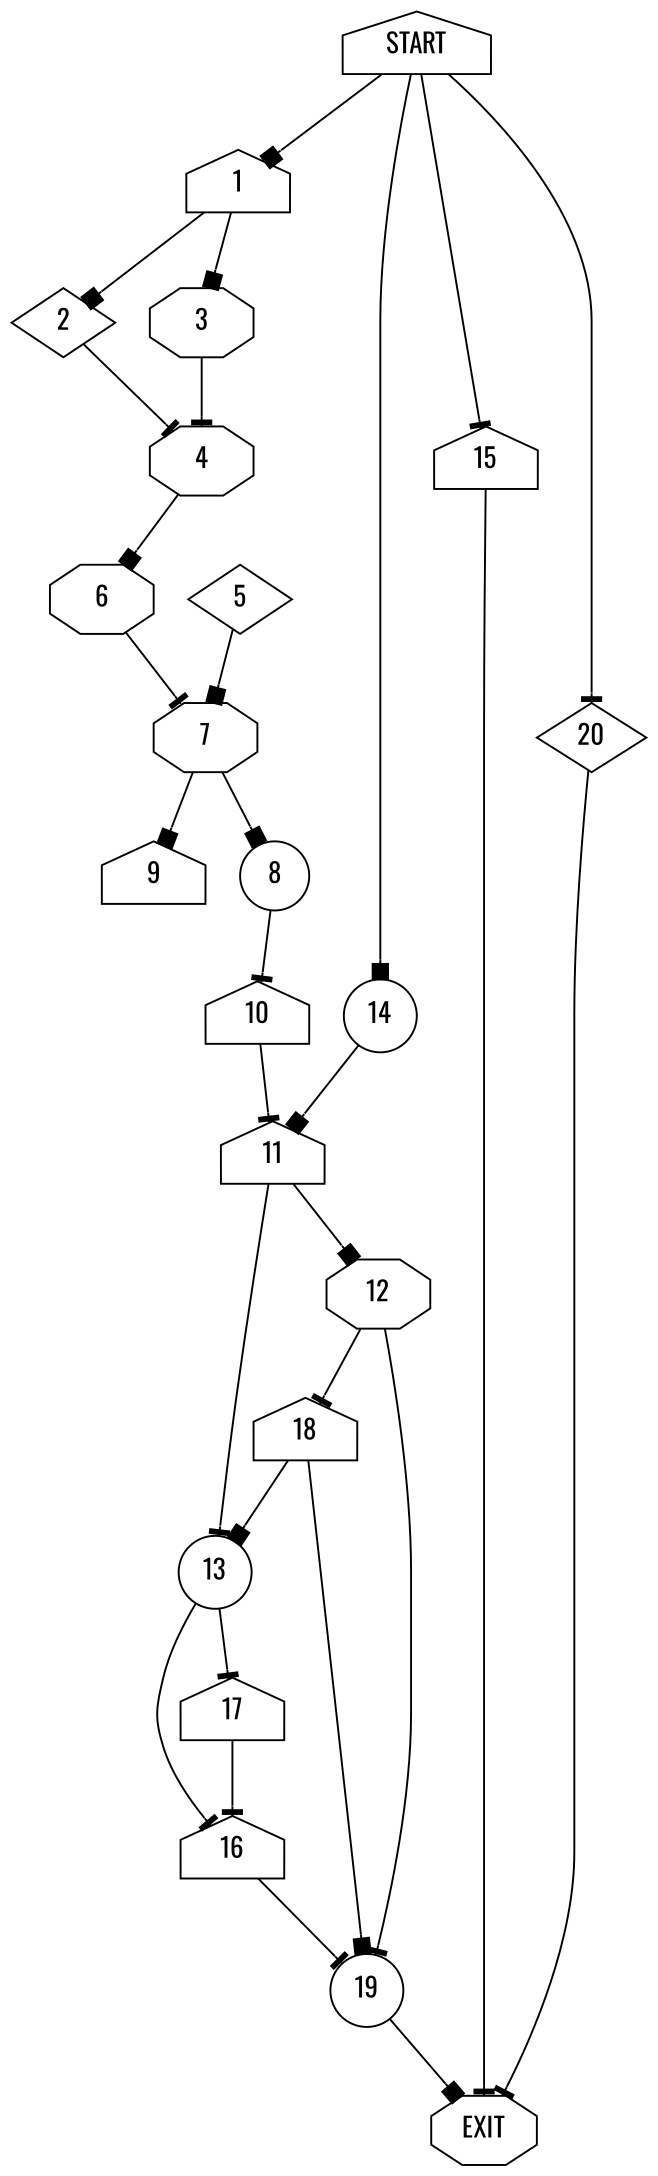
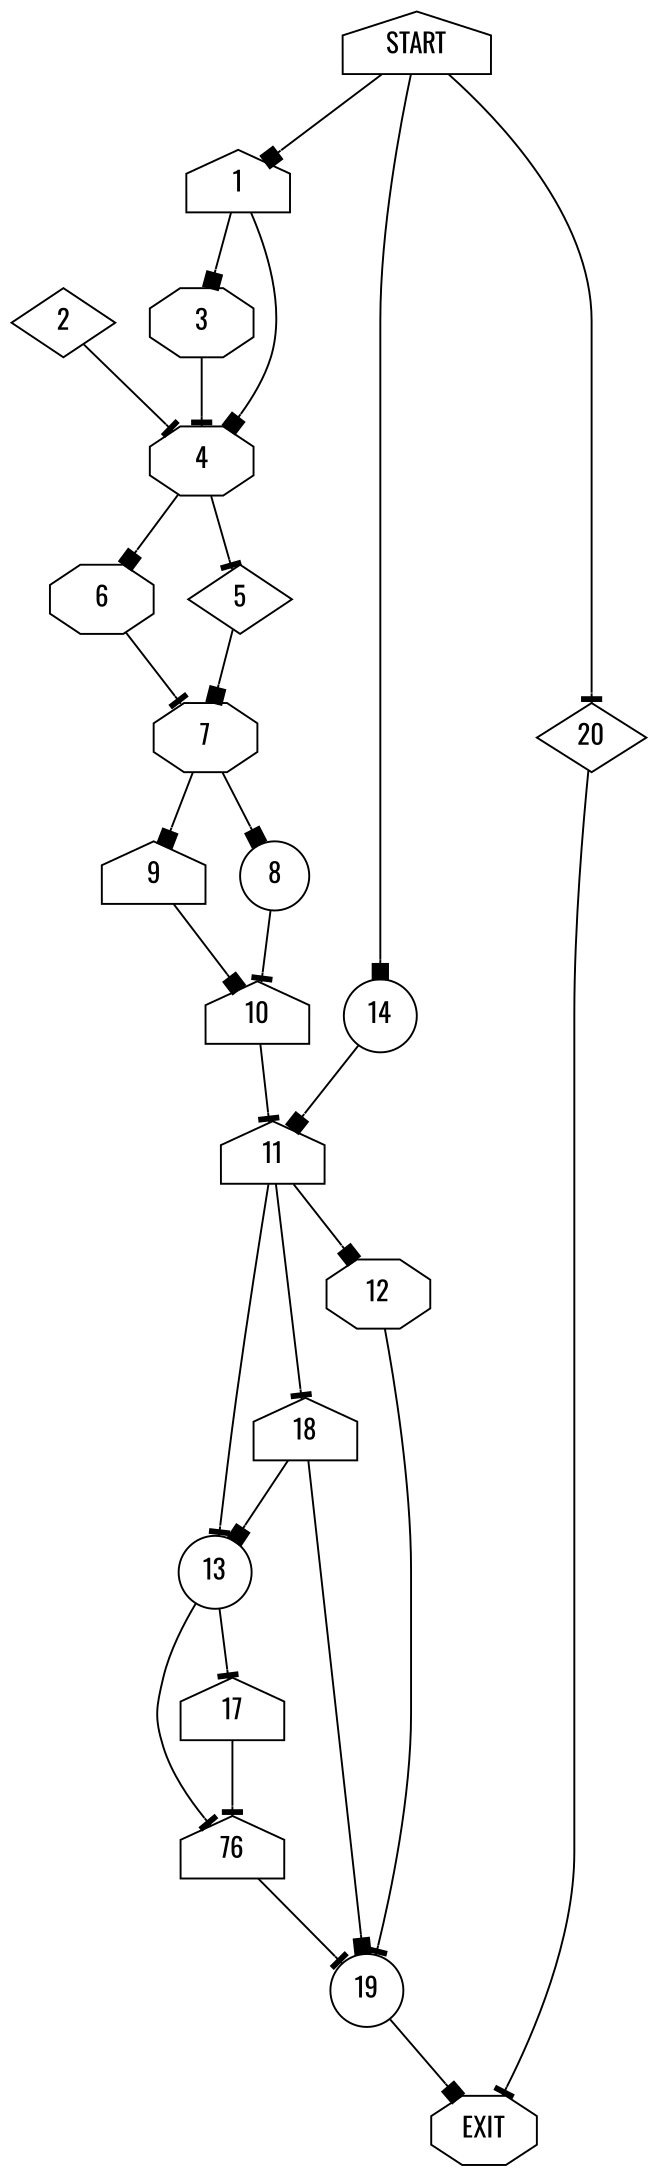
edge "1" -> "2": now "1" -> "4"
node "15": removed
edge "4" -> "5": added
edge "9" -> "10": added
edge "12" -> "18": now "11" -> "18"
node "16": label "16" -> "76"
